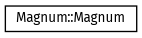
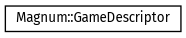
node "Magnum::Magnum": label "Magnum::Magnum" -> "Magnum::GameDescriptor"
